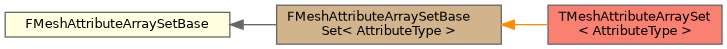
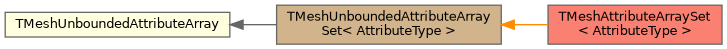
node "FMeshAttributeArraySetBase": label "FMeshAttributeArraySetBase" -> "TMeshUnboundedAttributeArray"
node "FMeshAttributeArraySetBase Set< AttributeType >": label "FMeshAttributeArraySetBase Set< AttributeType >" -> "TMeshUnboundedAttributeArray Set< AttributeType >"
